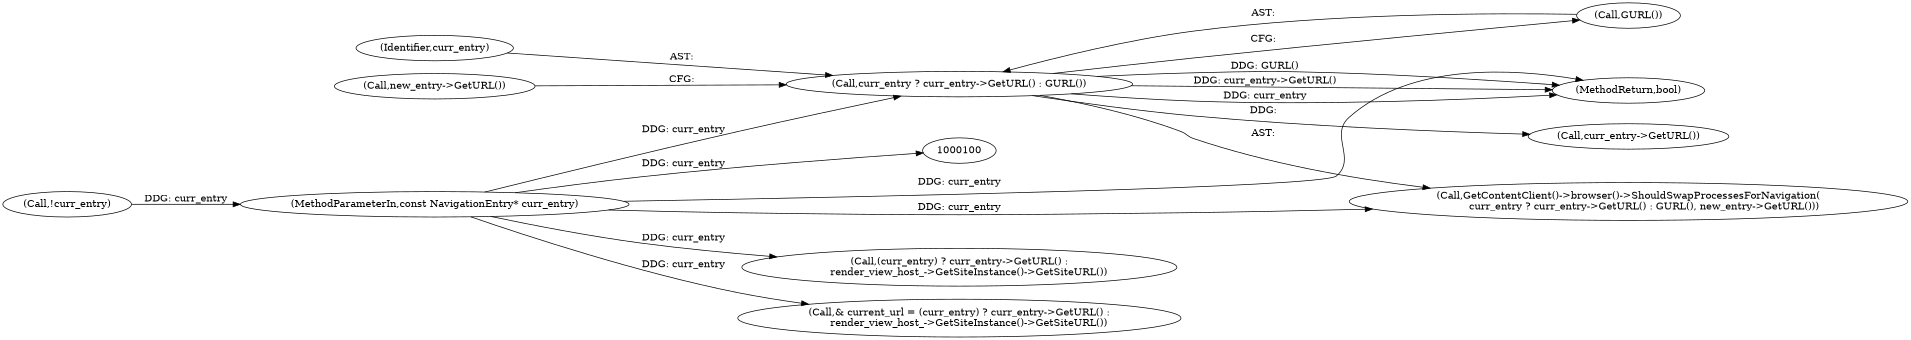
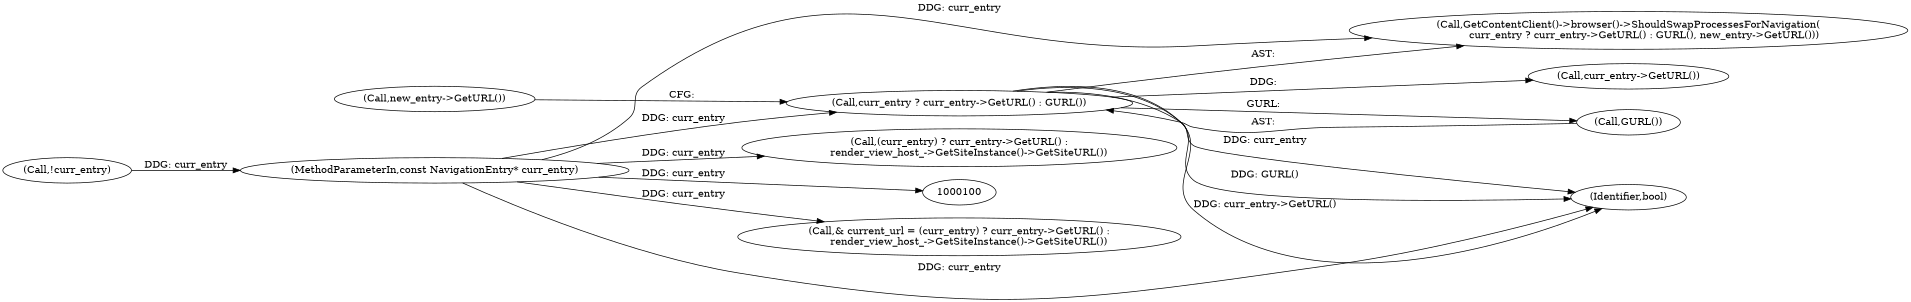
edge "(Call,curr_entry ? curr_entry->GetURL() : GURL())" -> "(Call,GURL())": label "CFG: " -> "GURL: "
node "(Identifier,curr_entry)": removed
node "(MethodReturn,bool)": label "(MethodReturn,bool)" -> "(Identifier,bool)"
